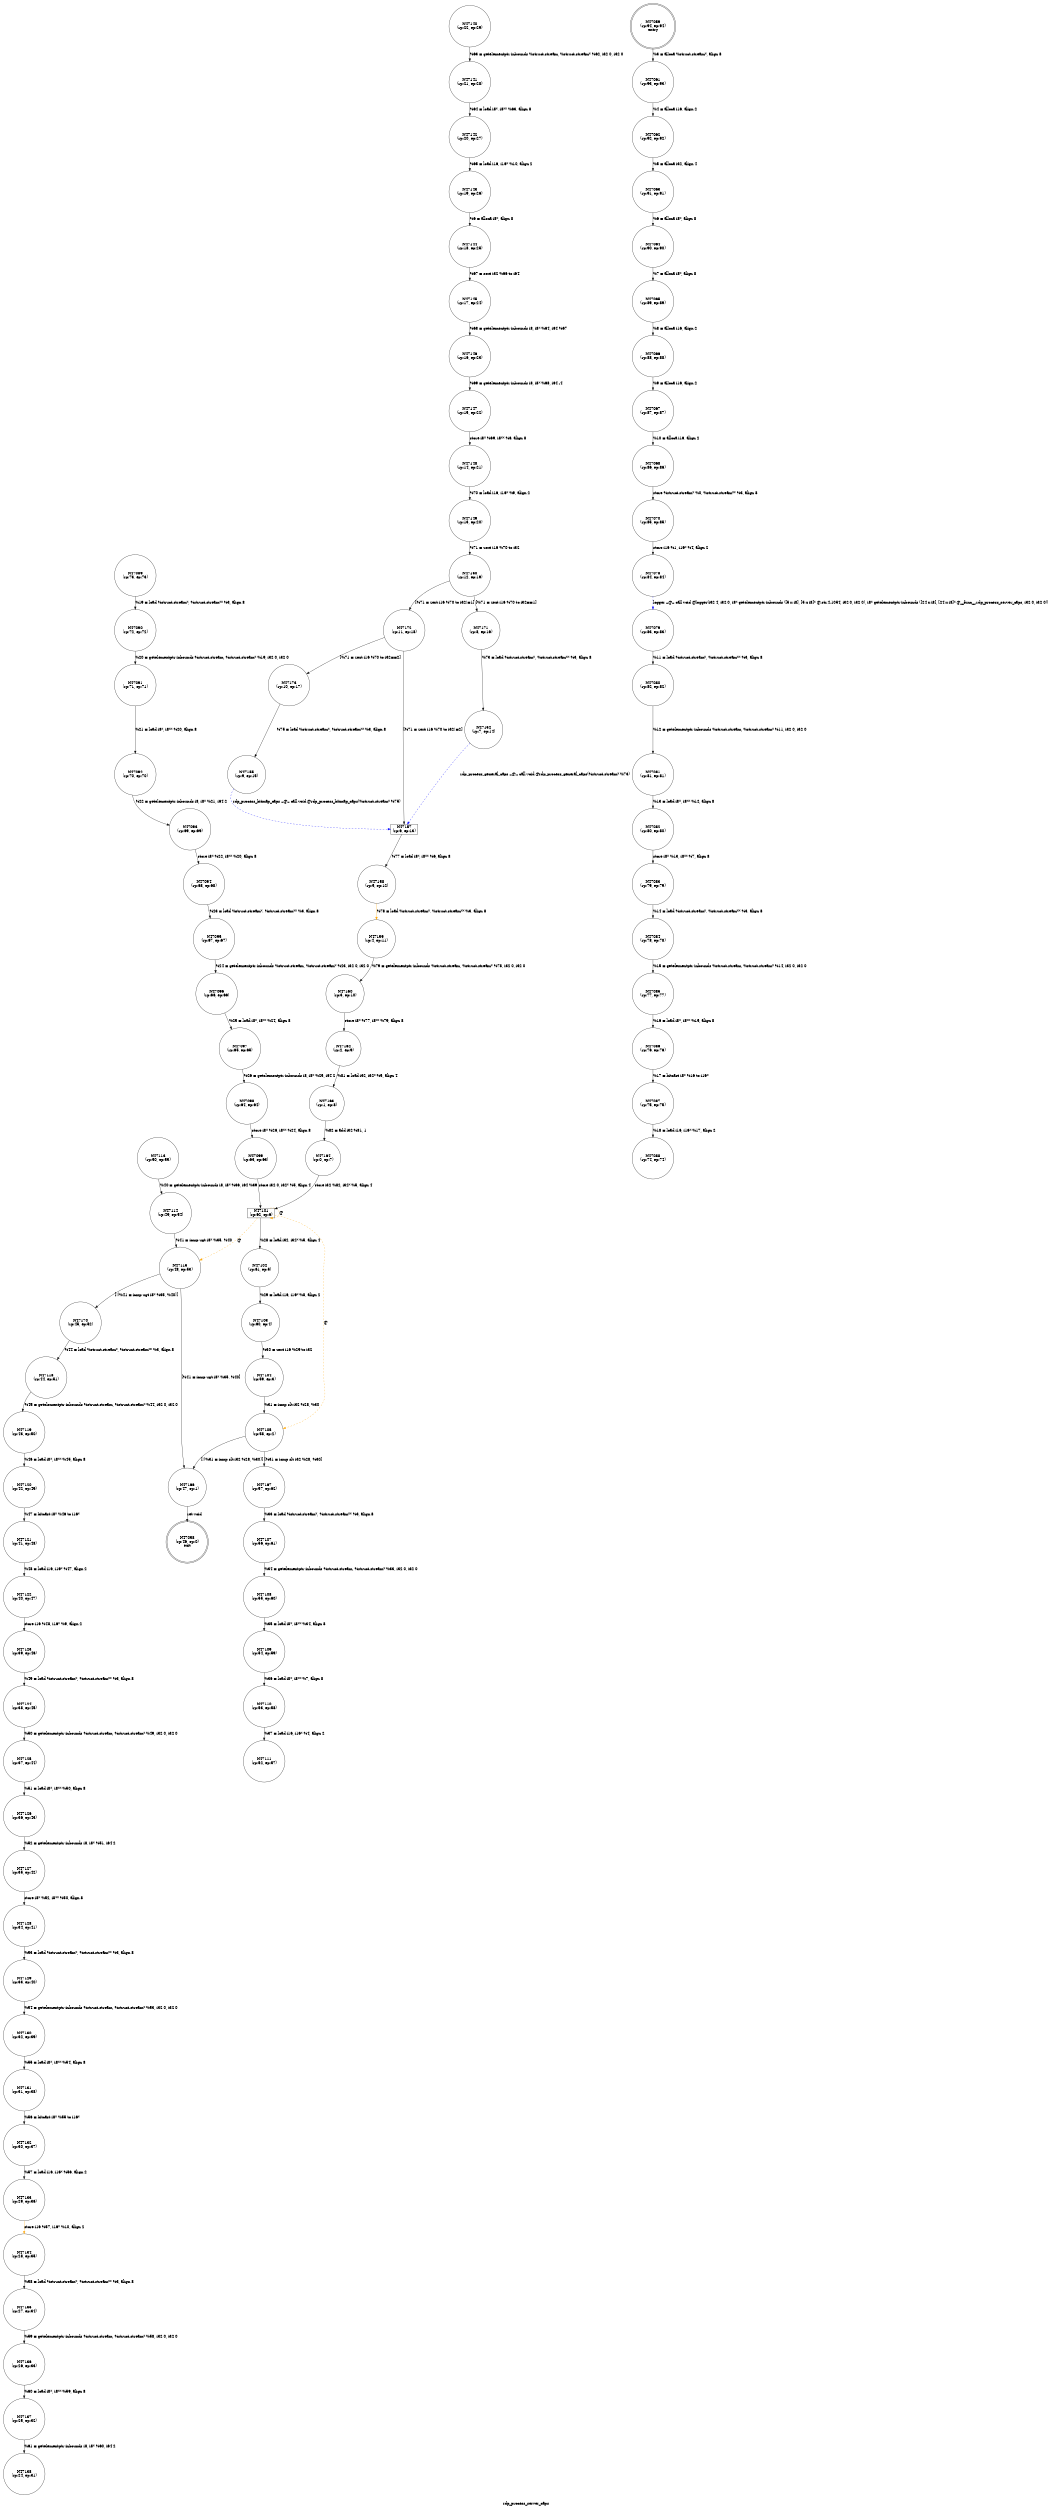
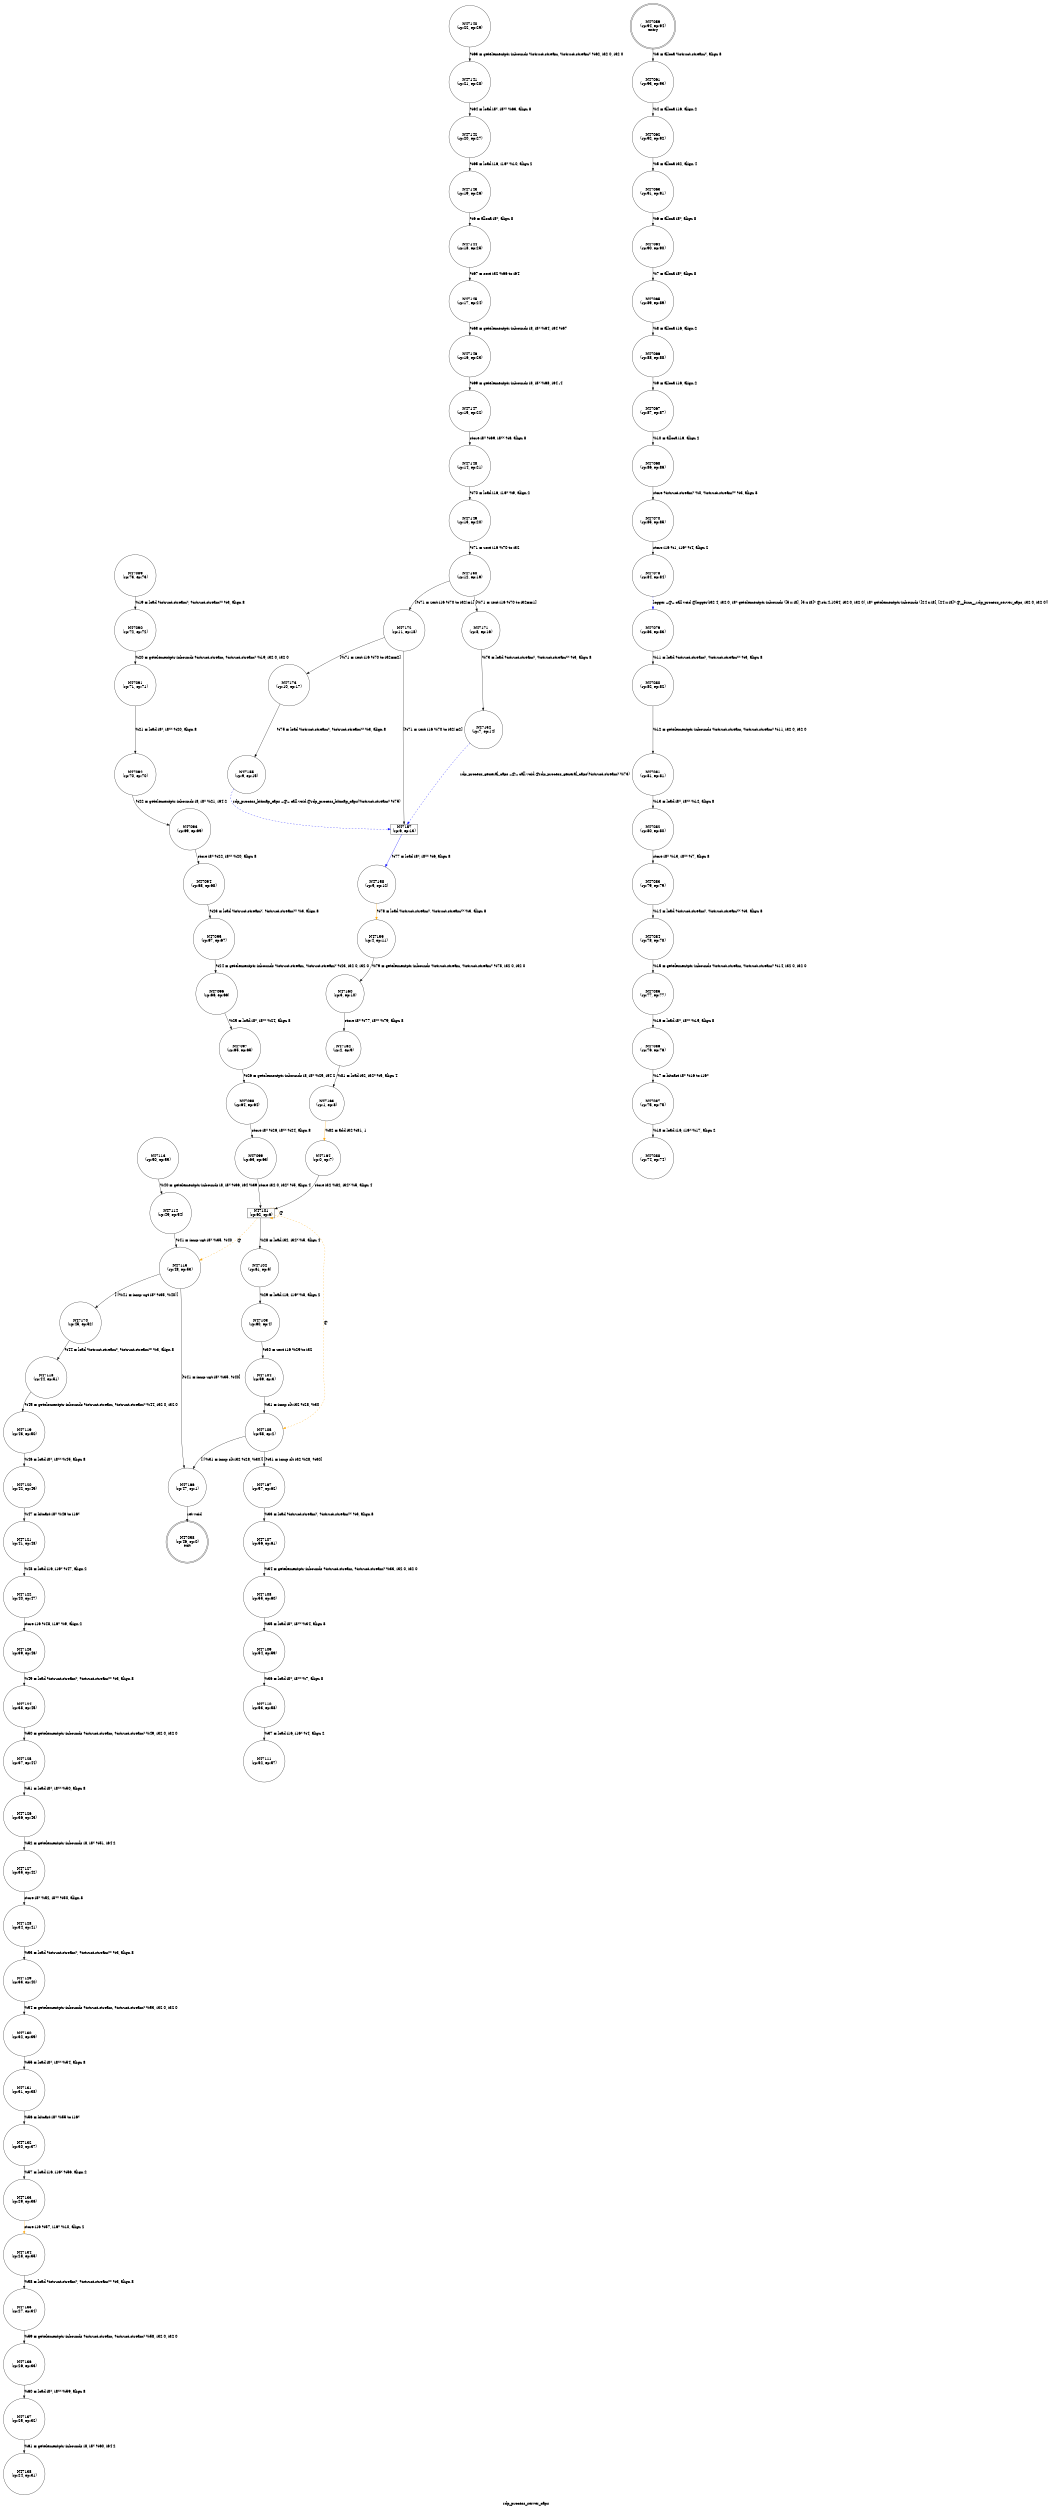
edge "N47157 (rp:6, ep:13)" -> "N47158 (rp:5, ep:12)": color black -> blue
edge "N47163 (rp:1, ep:8)" -> "N47164 (rp:0, ep:7)": color black -> orange
